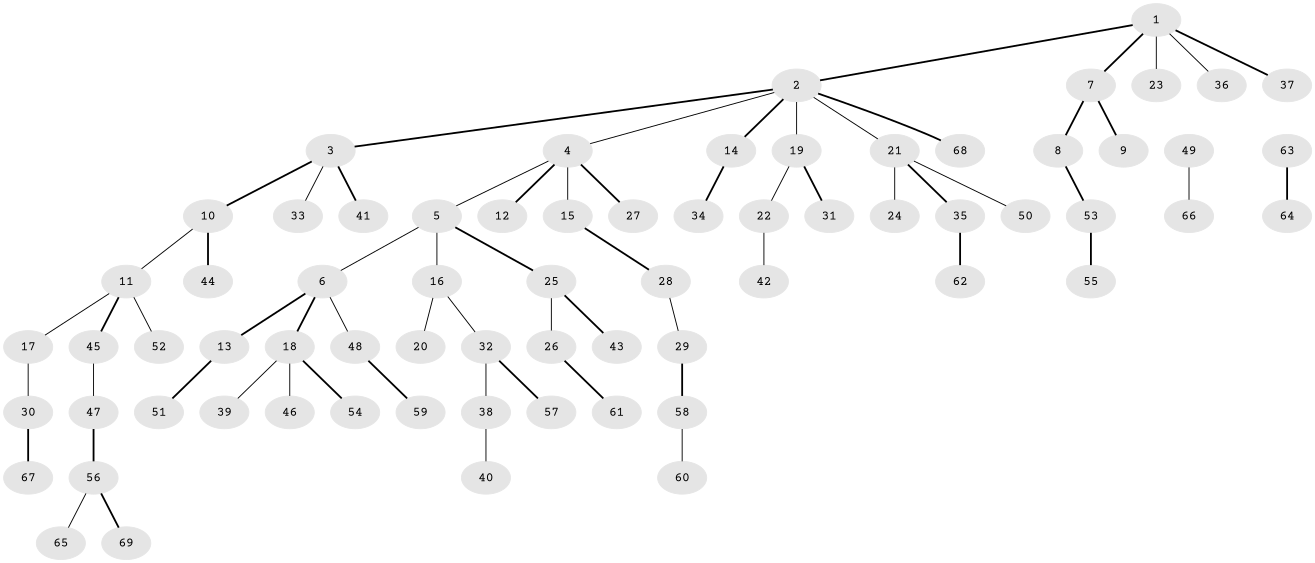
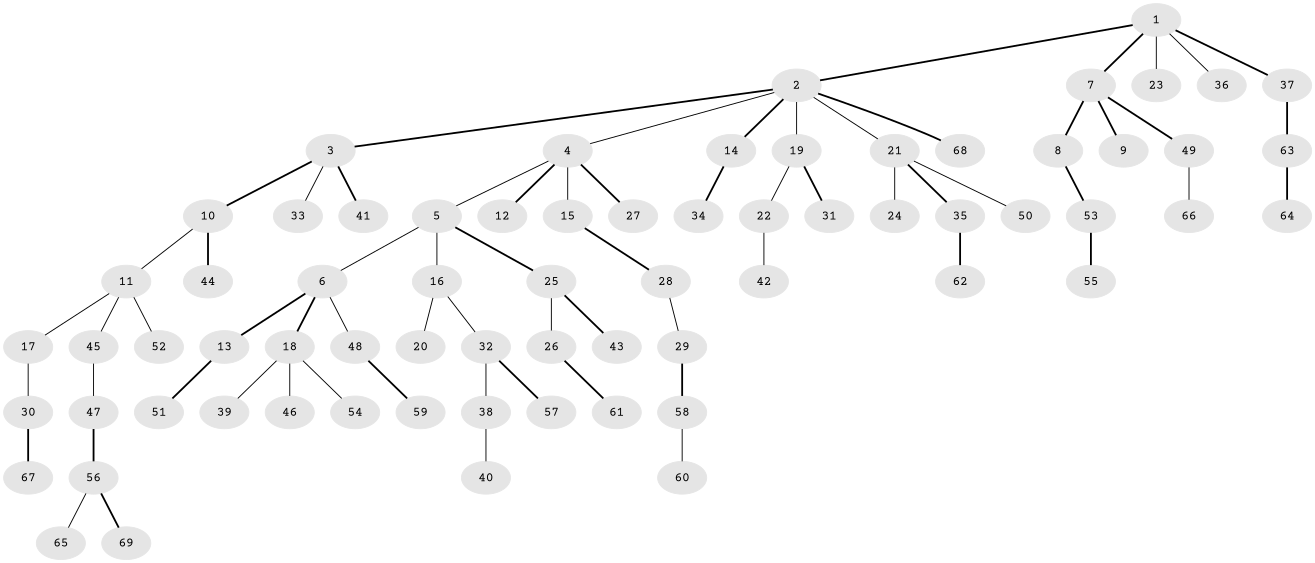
edge "7" -- "49": added
edge "37" -- "63": added
edge "11" -- "45": style bold -> solid
edge "18" -- "54": style bold -> solid
